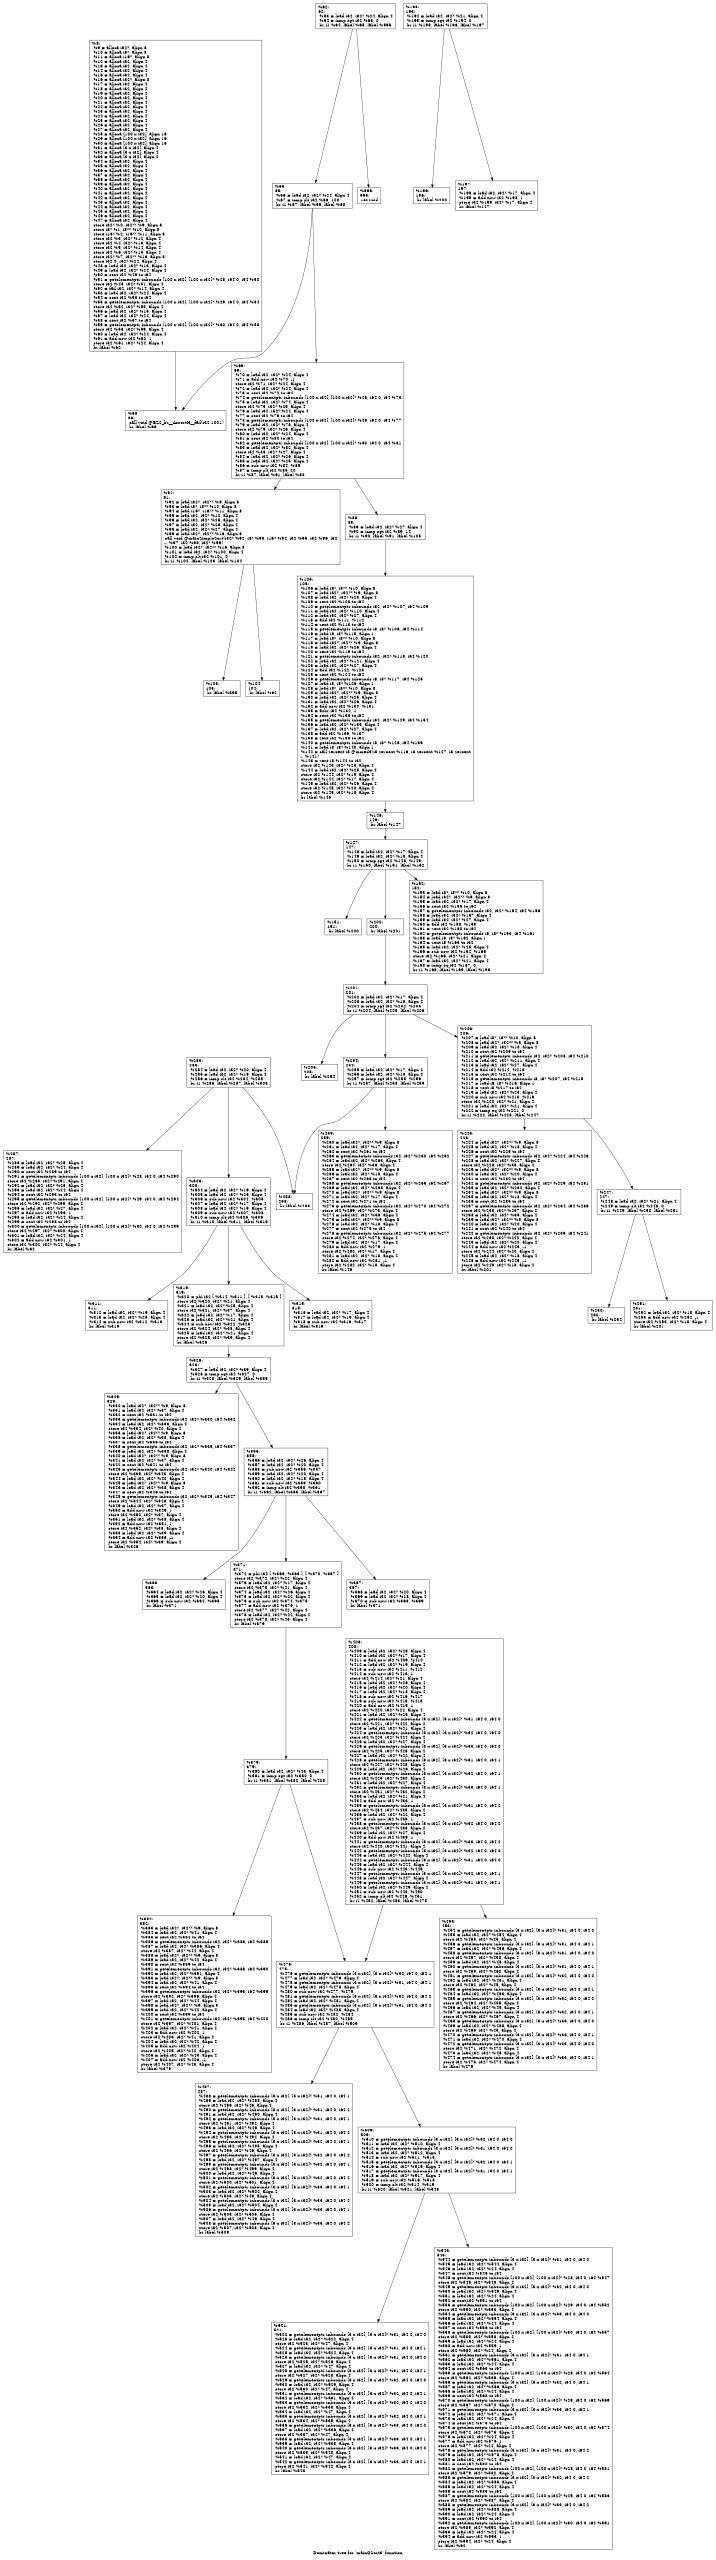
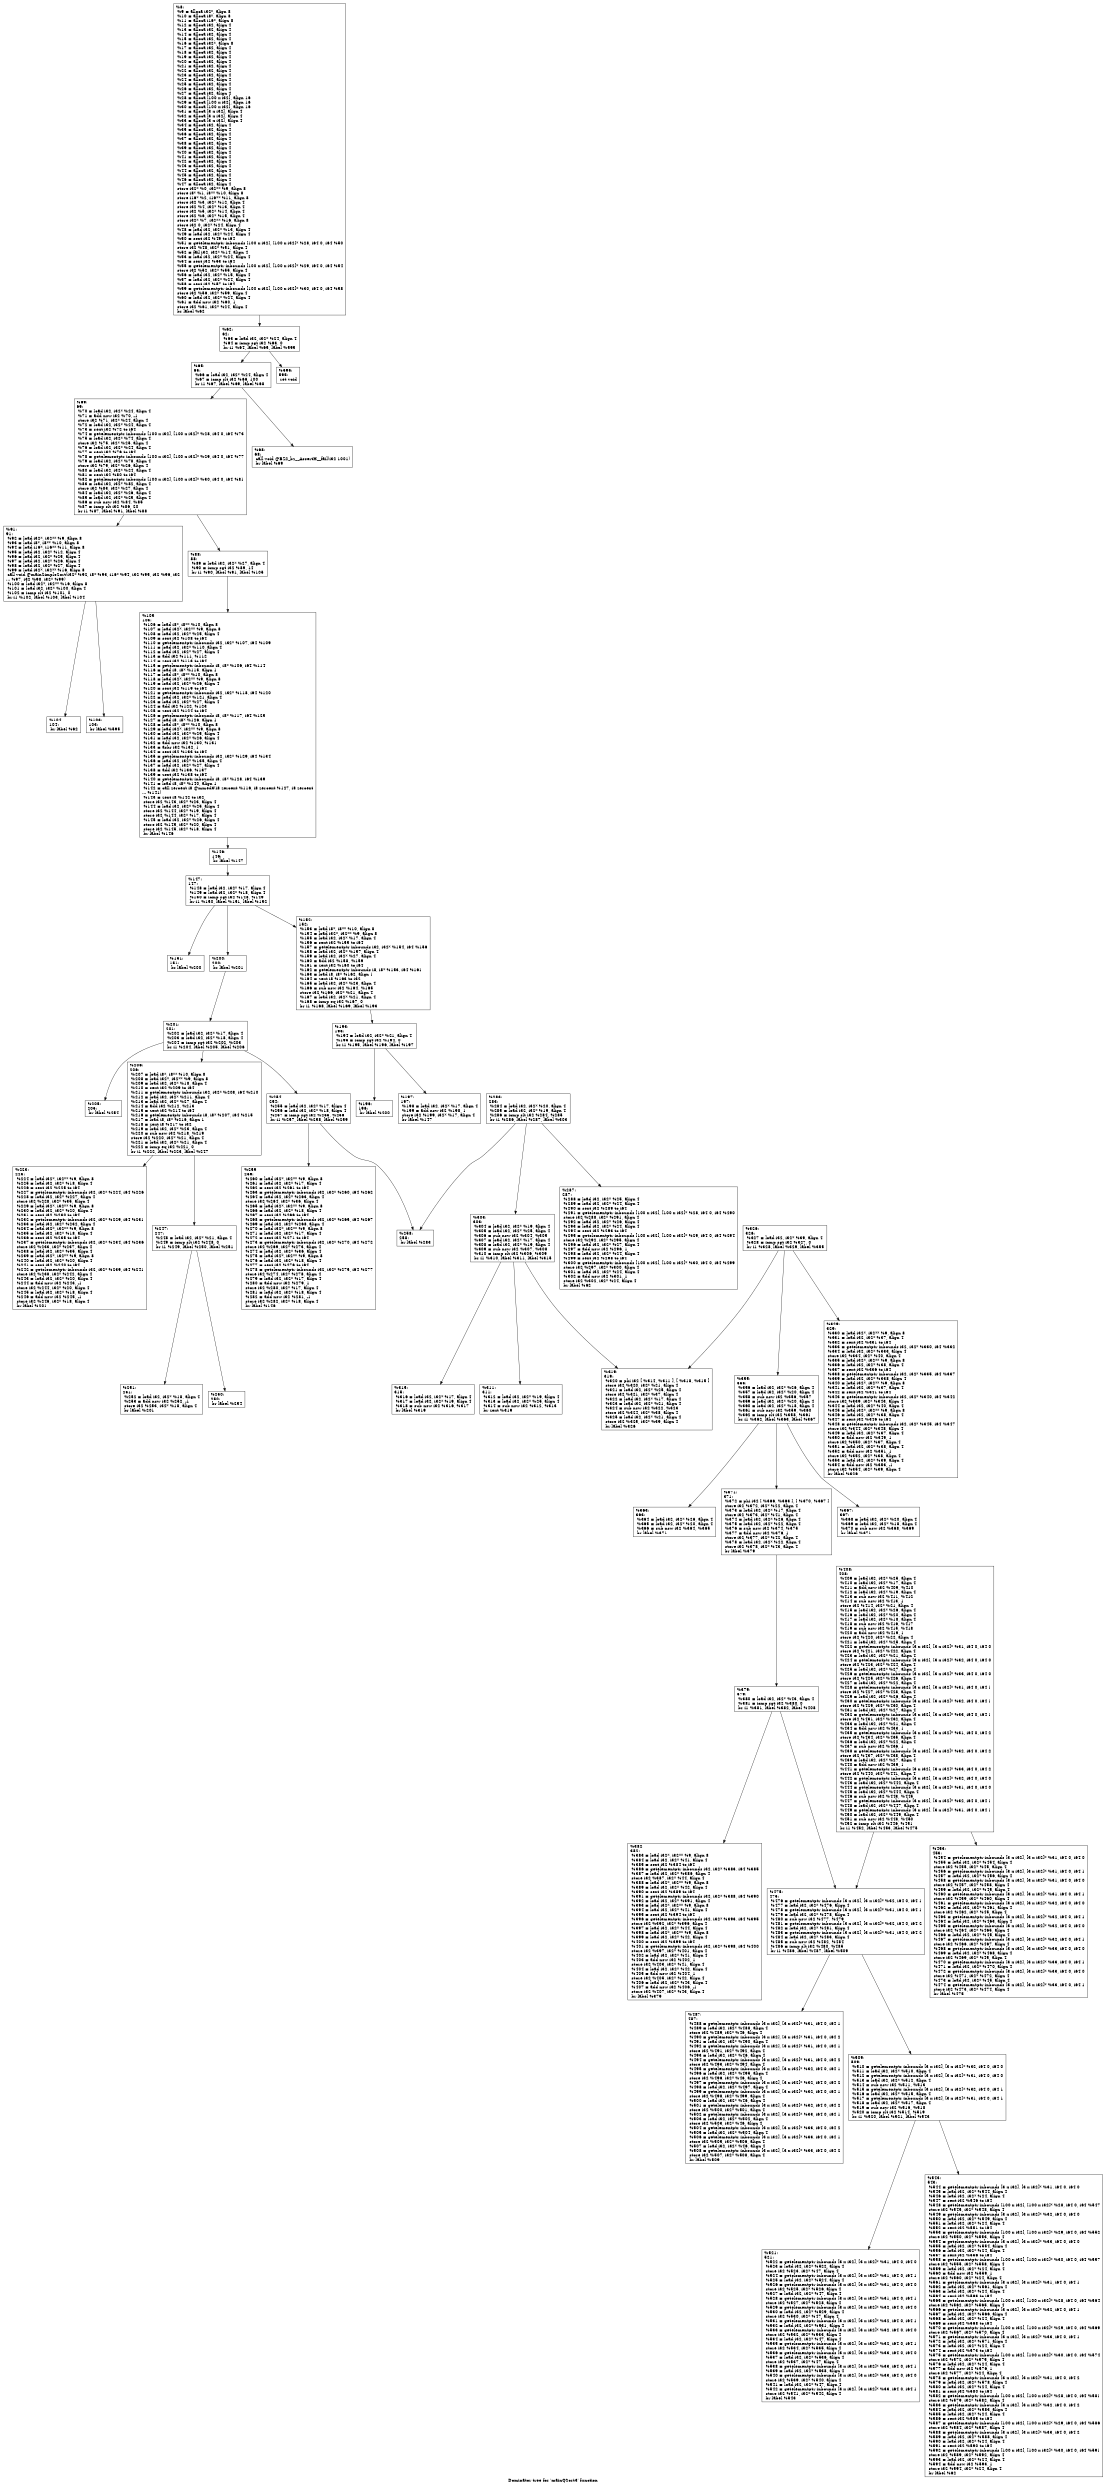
edge "%8:" -> "%68:": now "%8:" -> "%62:"
edge "%152:" -> "%193:": added
node "%311:": text "br label %319" -> "br zext %319"
edge "%319:" -> "%326:": reversed
